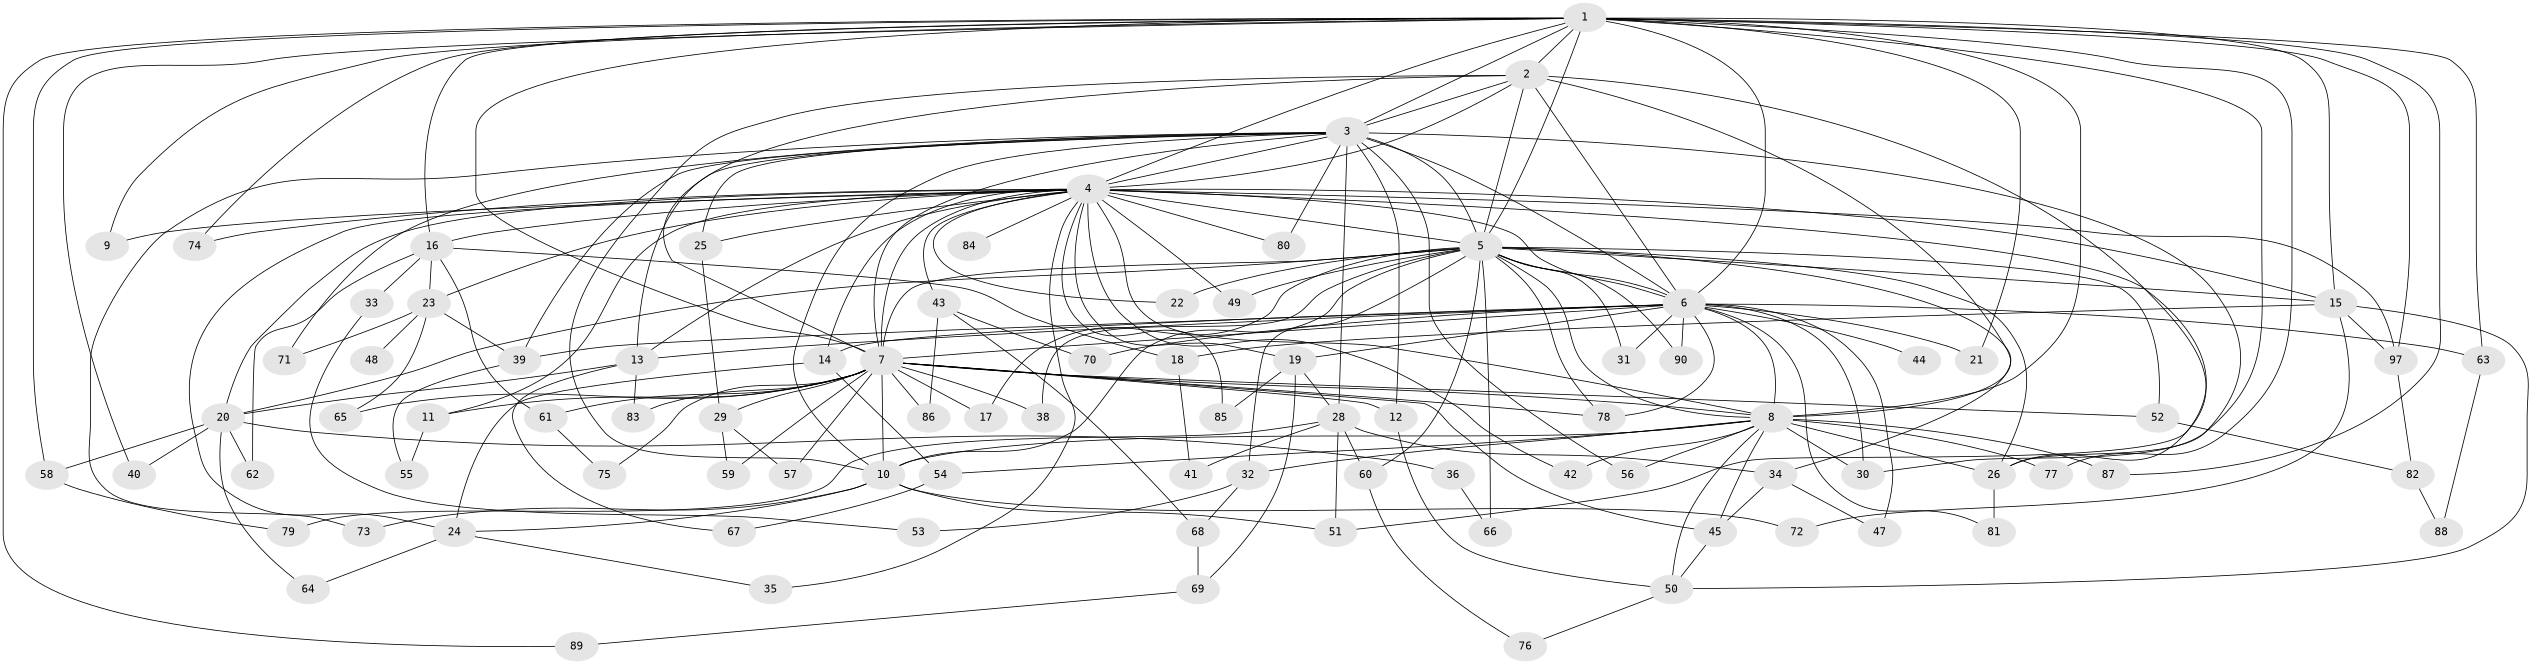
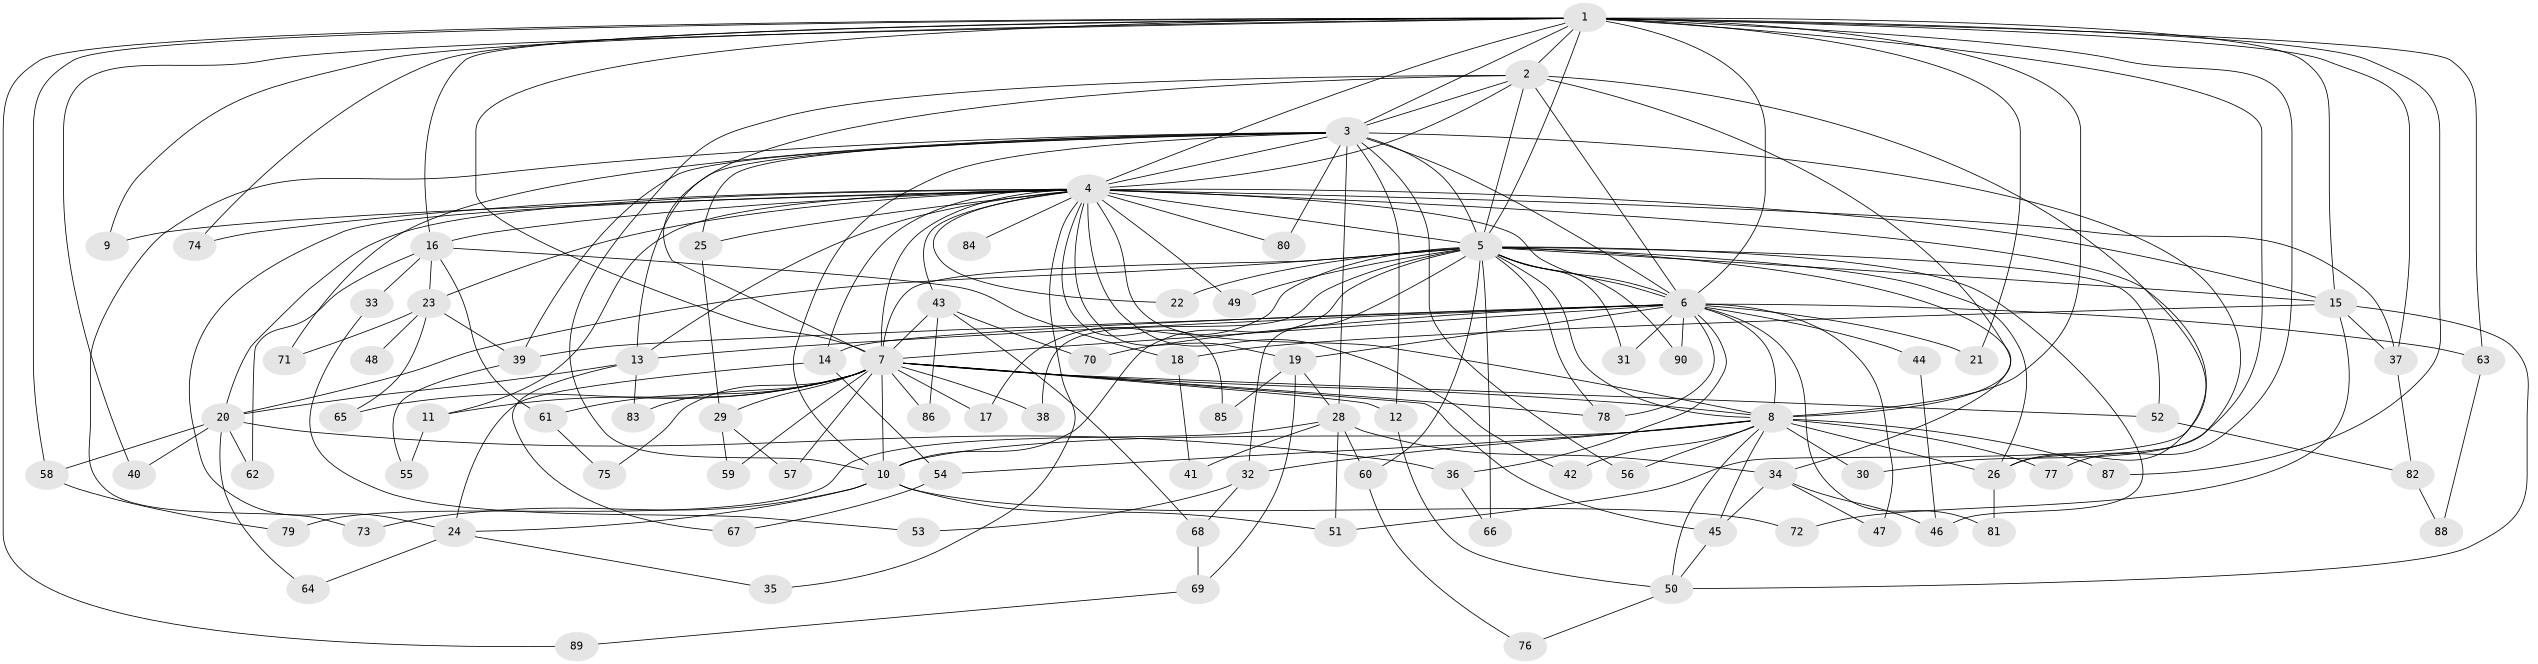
edge "3" -- "7": now "43" -- "7"
edge "6" -- "30": now "6" -- "36"
node "97": label "97" -> "37"
node "46": added
